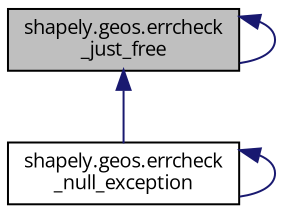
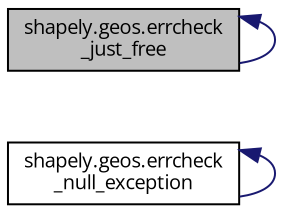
edge "shapely.geos.errcheck _null_exception" -> "shapely.geos.errcheck _just_free": removed
